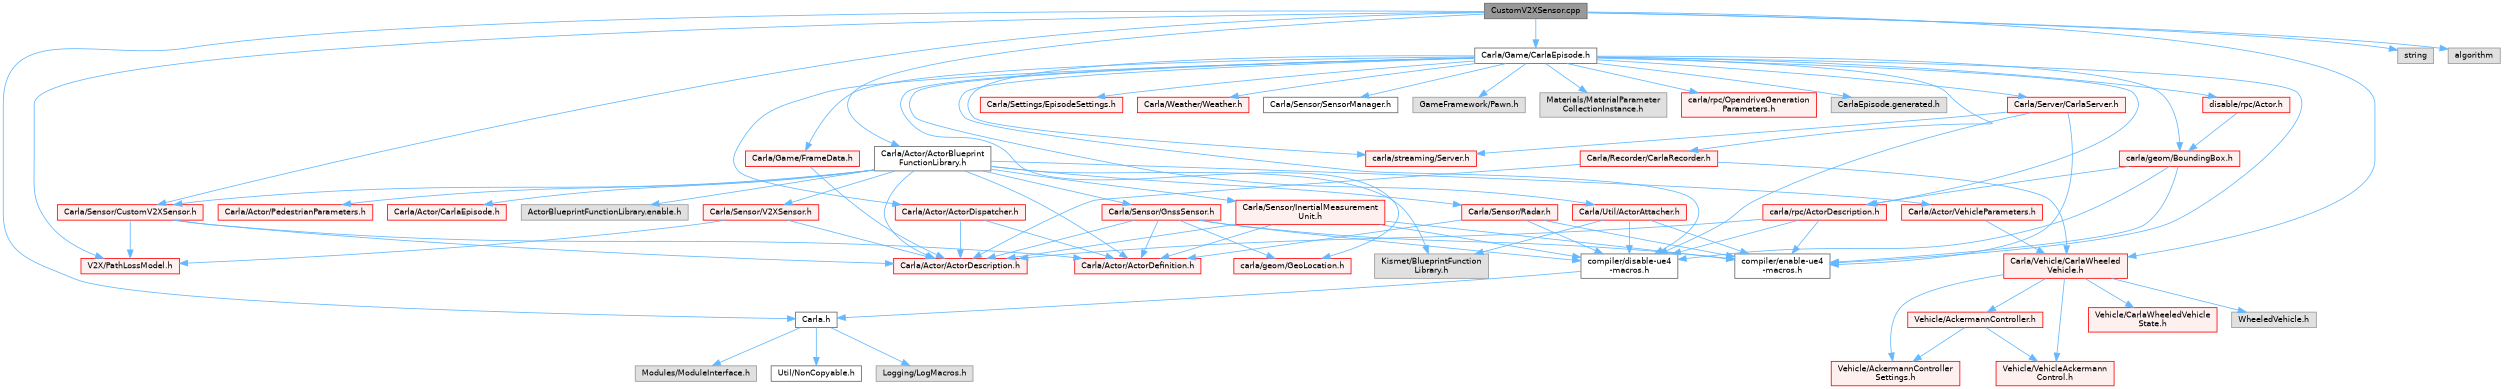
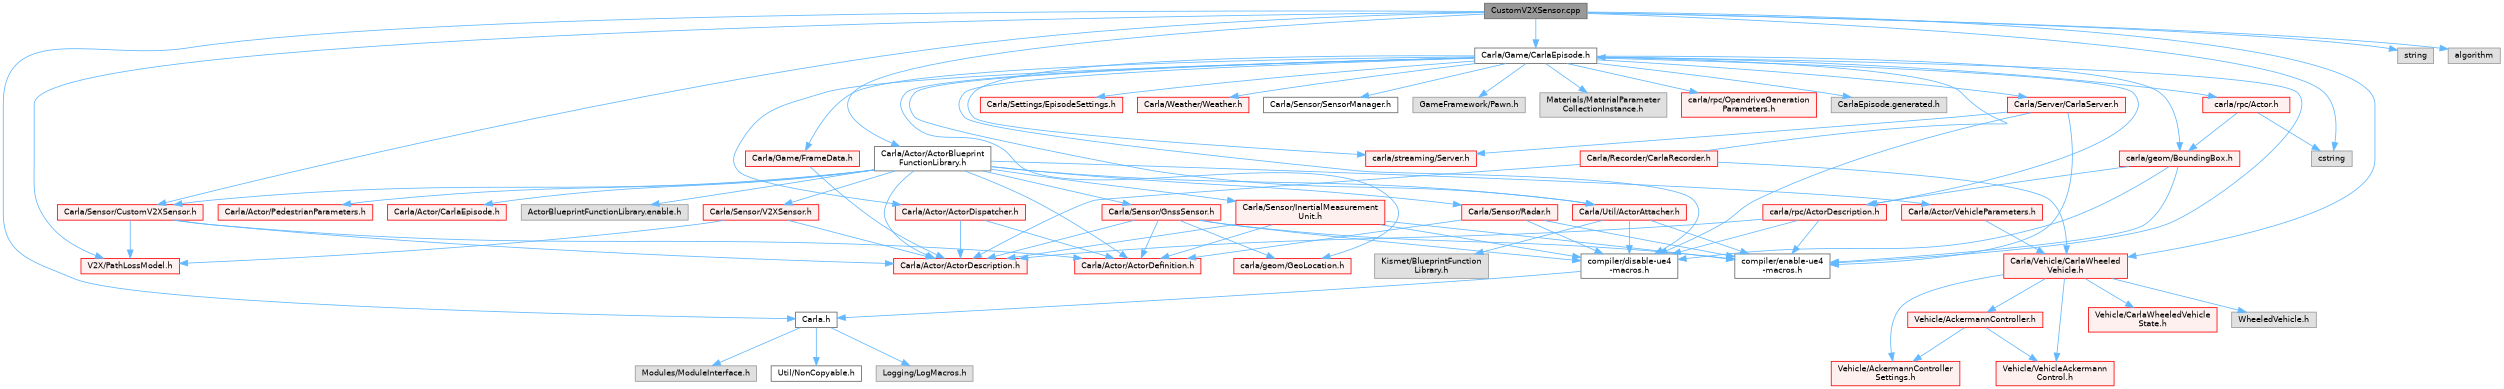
edge "Carla/Game/CarlaEpisode.h" -> "Carla/Recorder/CarlaRecorder.h": reversed
node "disable/rpc/Actor.h": label "disable/rpc/Actor.h" -> "carla/rpc/Actor.h"
node "cstring": added
edge "Carla/Actor/ActorBlueprint FunctionLibrary.h" -> "Kismet/BlueprintFunction Library.h": now "Carla/Actor/ActorBlueprint FunctionLibrary.h" -> "Carla/Util/ActorAttacher.h"
